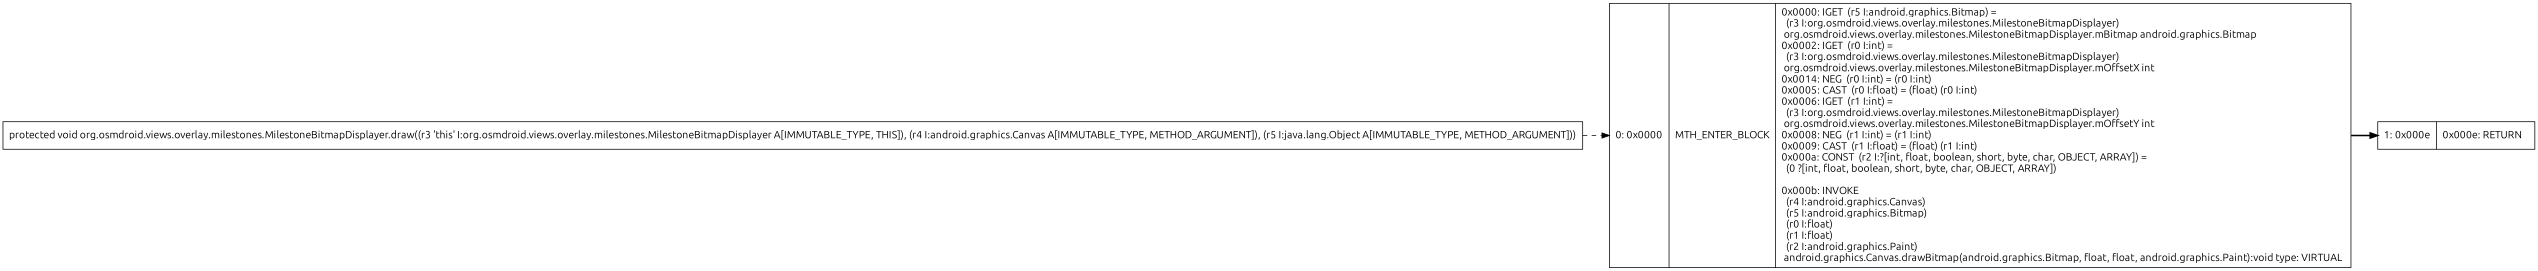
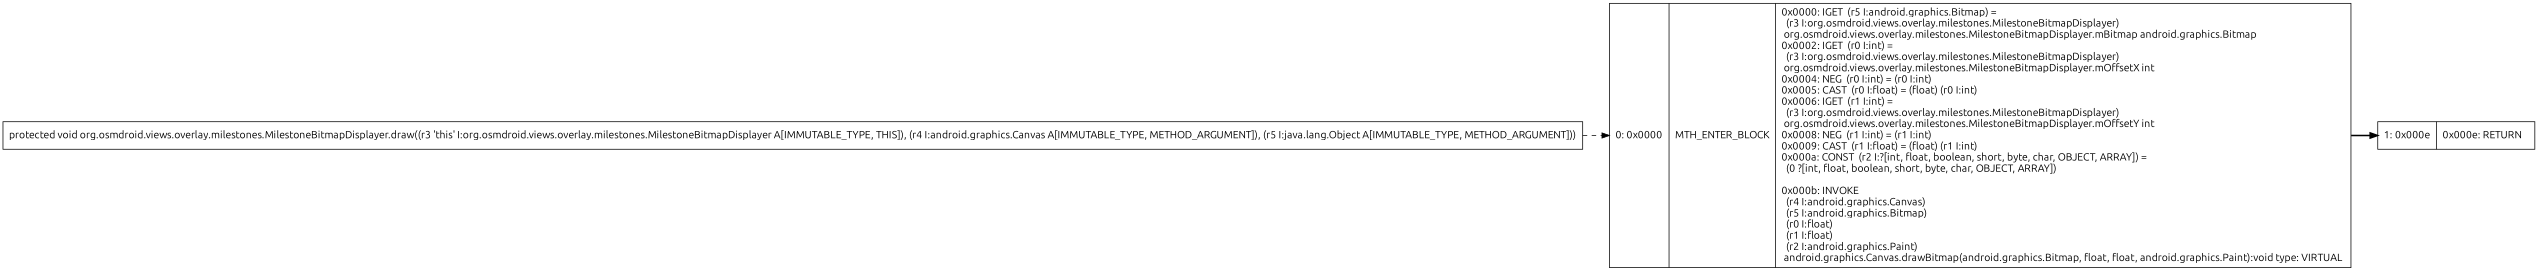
node "0: 0x0000": text "0x0014: NEG  (r0 I:int) = (r0 I:int)" -> "0x0004: NEG  (r0 I:int) = (r0 I:int)"
